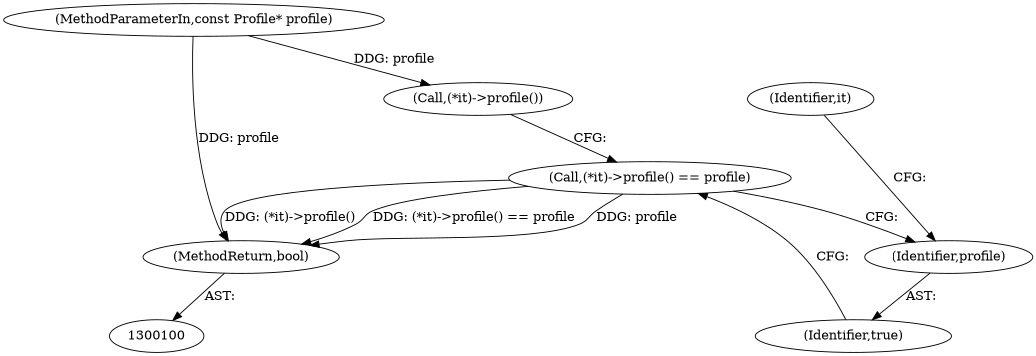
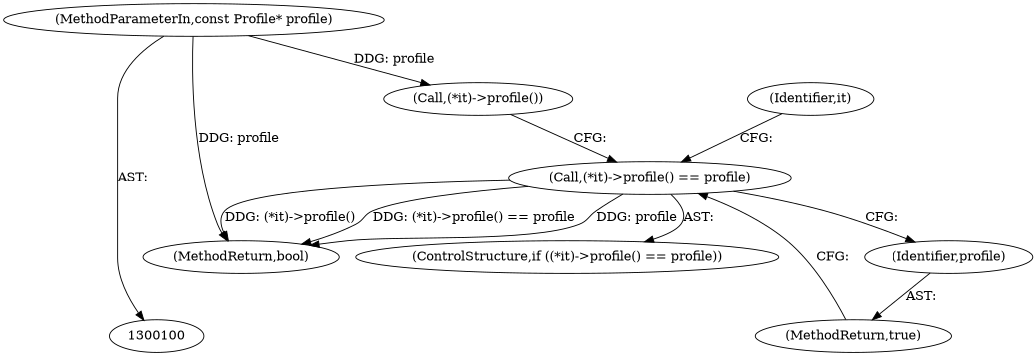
edge "(Identifier,it)" -> "(Identifier,profile)": now "(Identifier,it)" -> "(Call,(*it)->profile() == profile)"
node "(ControlStructure,if ((*it)->profile() == profile))": added
edge "(MethodReturn,bool)" -> "1300100": now "(MethodParameterIn,const Profile* profile)" -> "1300100"
node "(Identifier,true)": label "(Identifier,true)" -> "(MethodReturn,true)"
